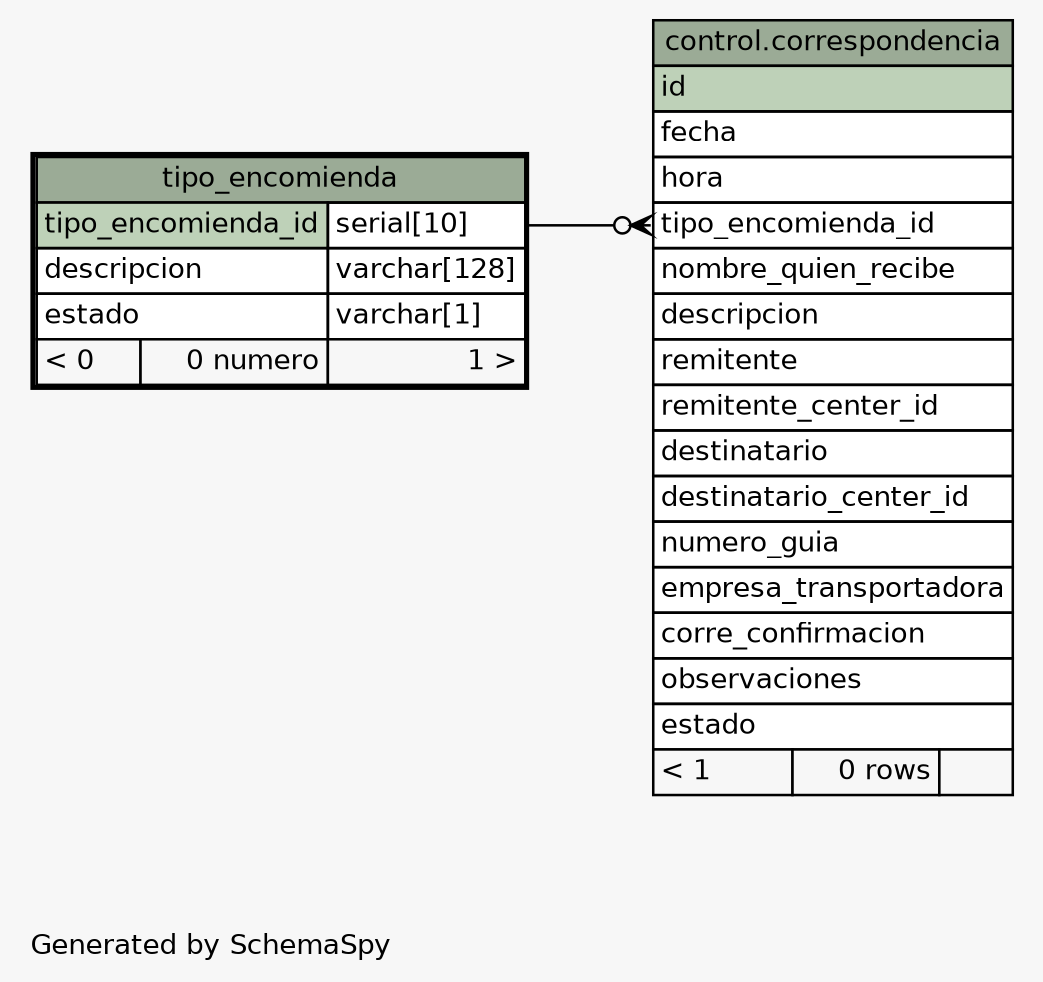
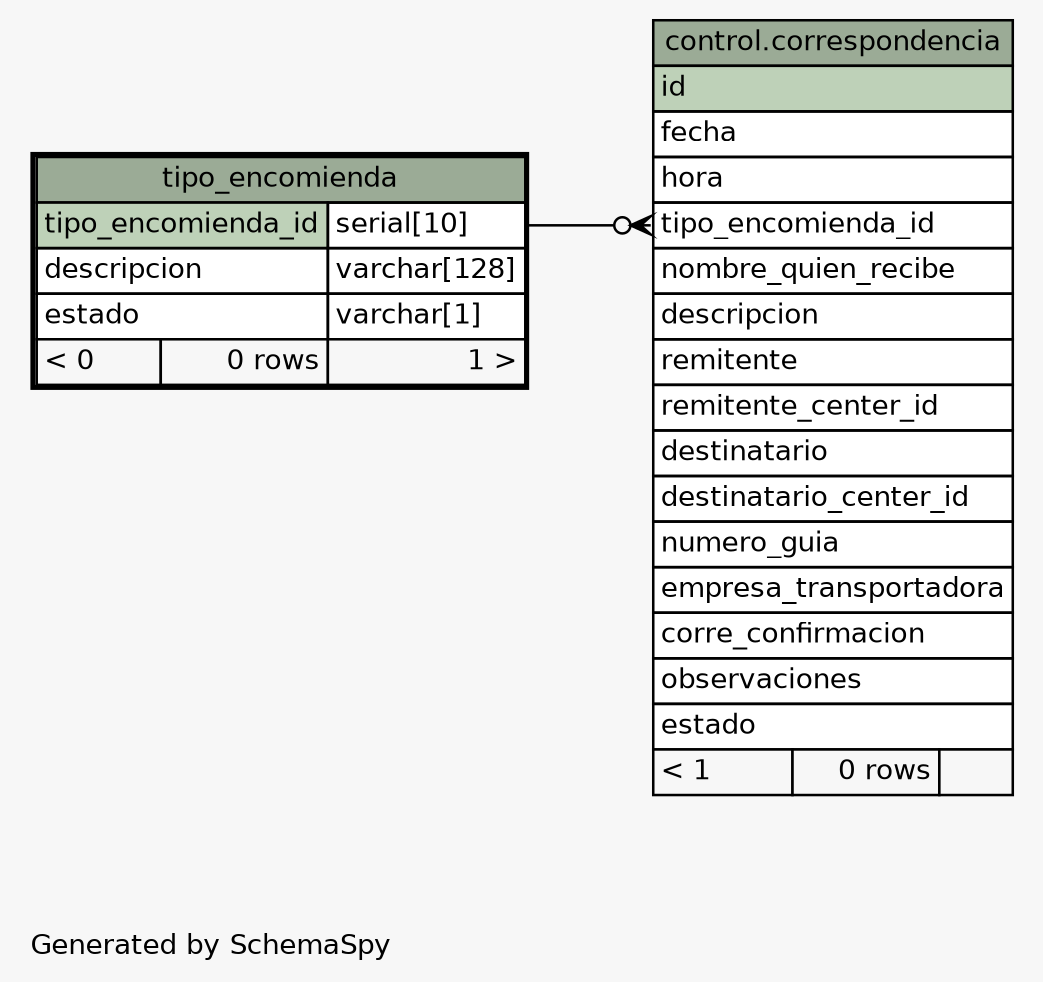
node "tipo_encomienda": text "0 numero" -> "0 rows"
